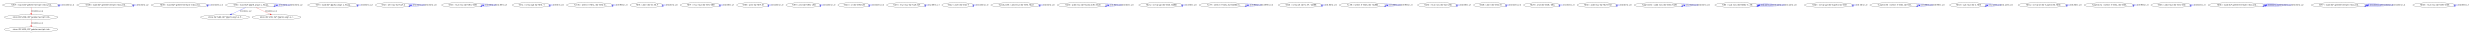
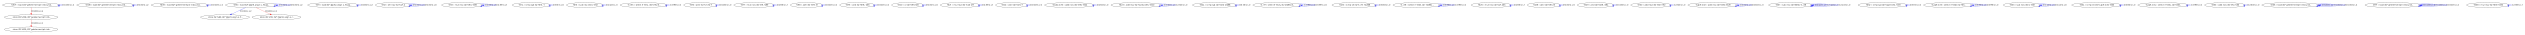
node "%115 = sub nsw i32 0, %112": added
